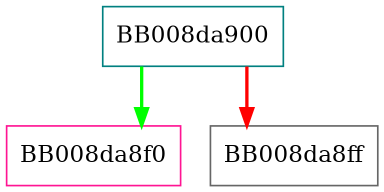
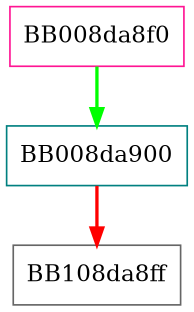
edge "BB008da900" -> "BB008da8f0": reversed
node "BB008da8ff": label "BB008da8ff" -> "BB108da8ff"
